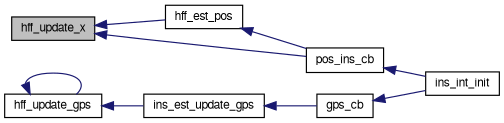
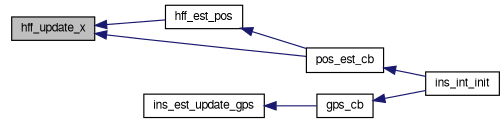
node "pos_ins_cb": label "pos_ins_cb" -> "pos_est_cb"
node "hff_update_gps": removed
